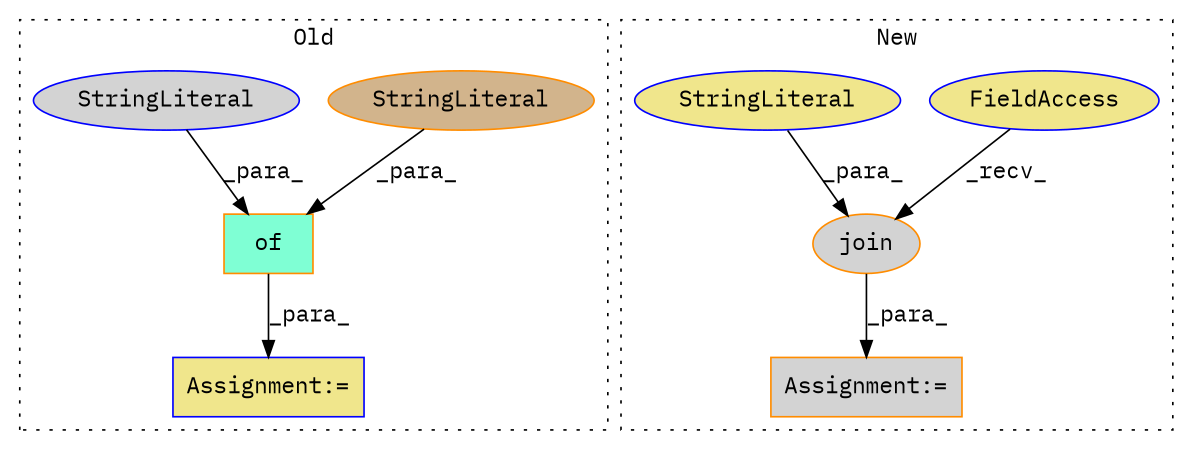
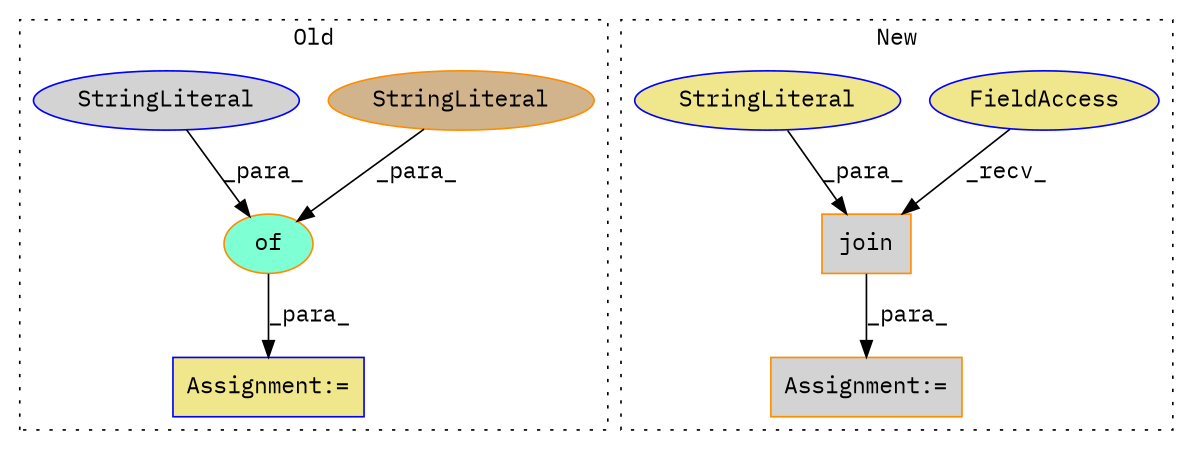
node "of": shape box -> ellipse
node "join": shape ellipse -> box
